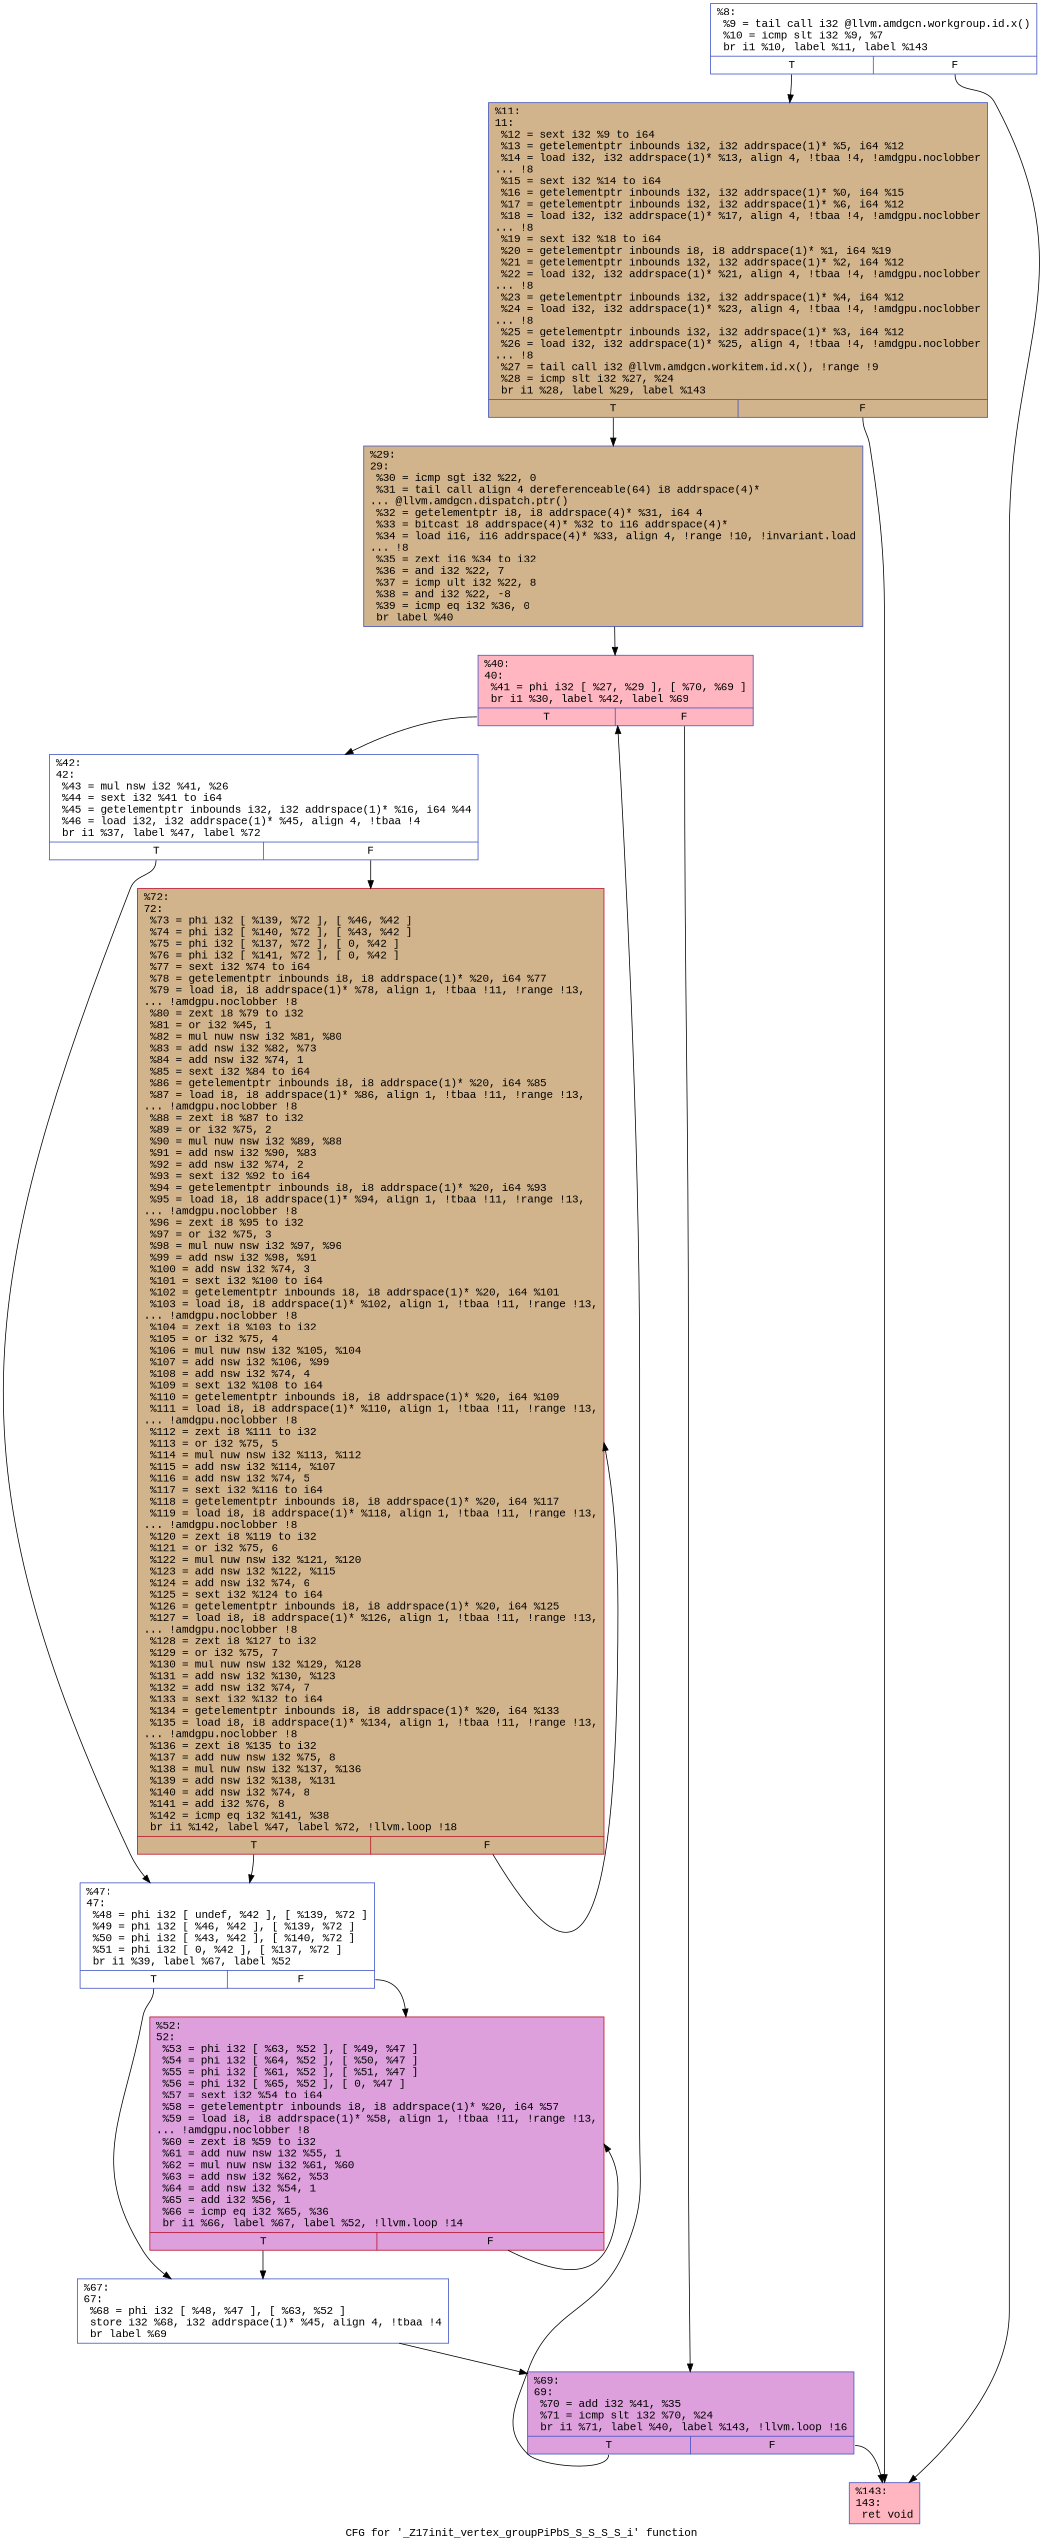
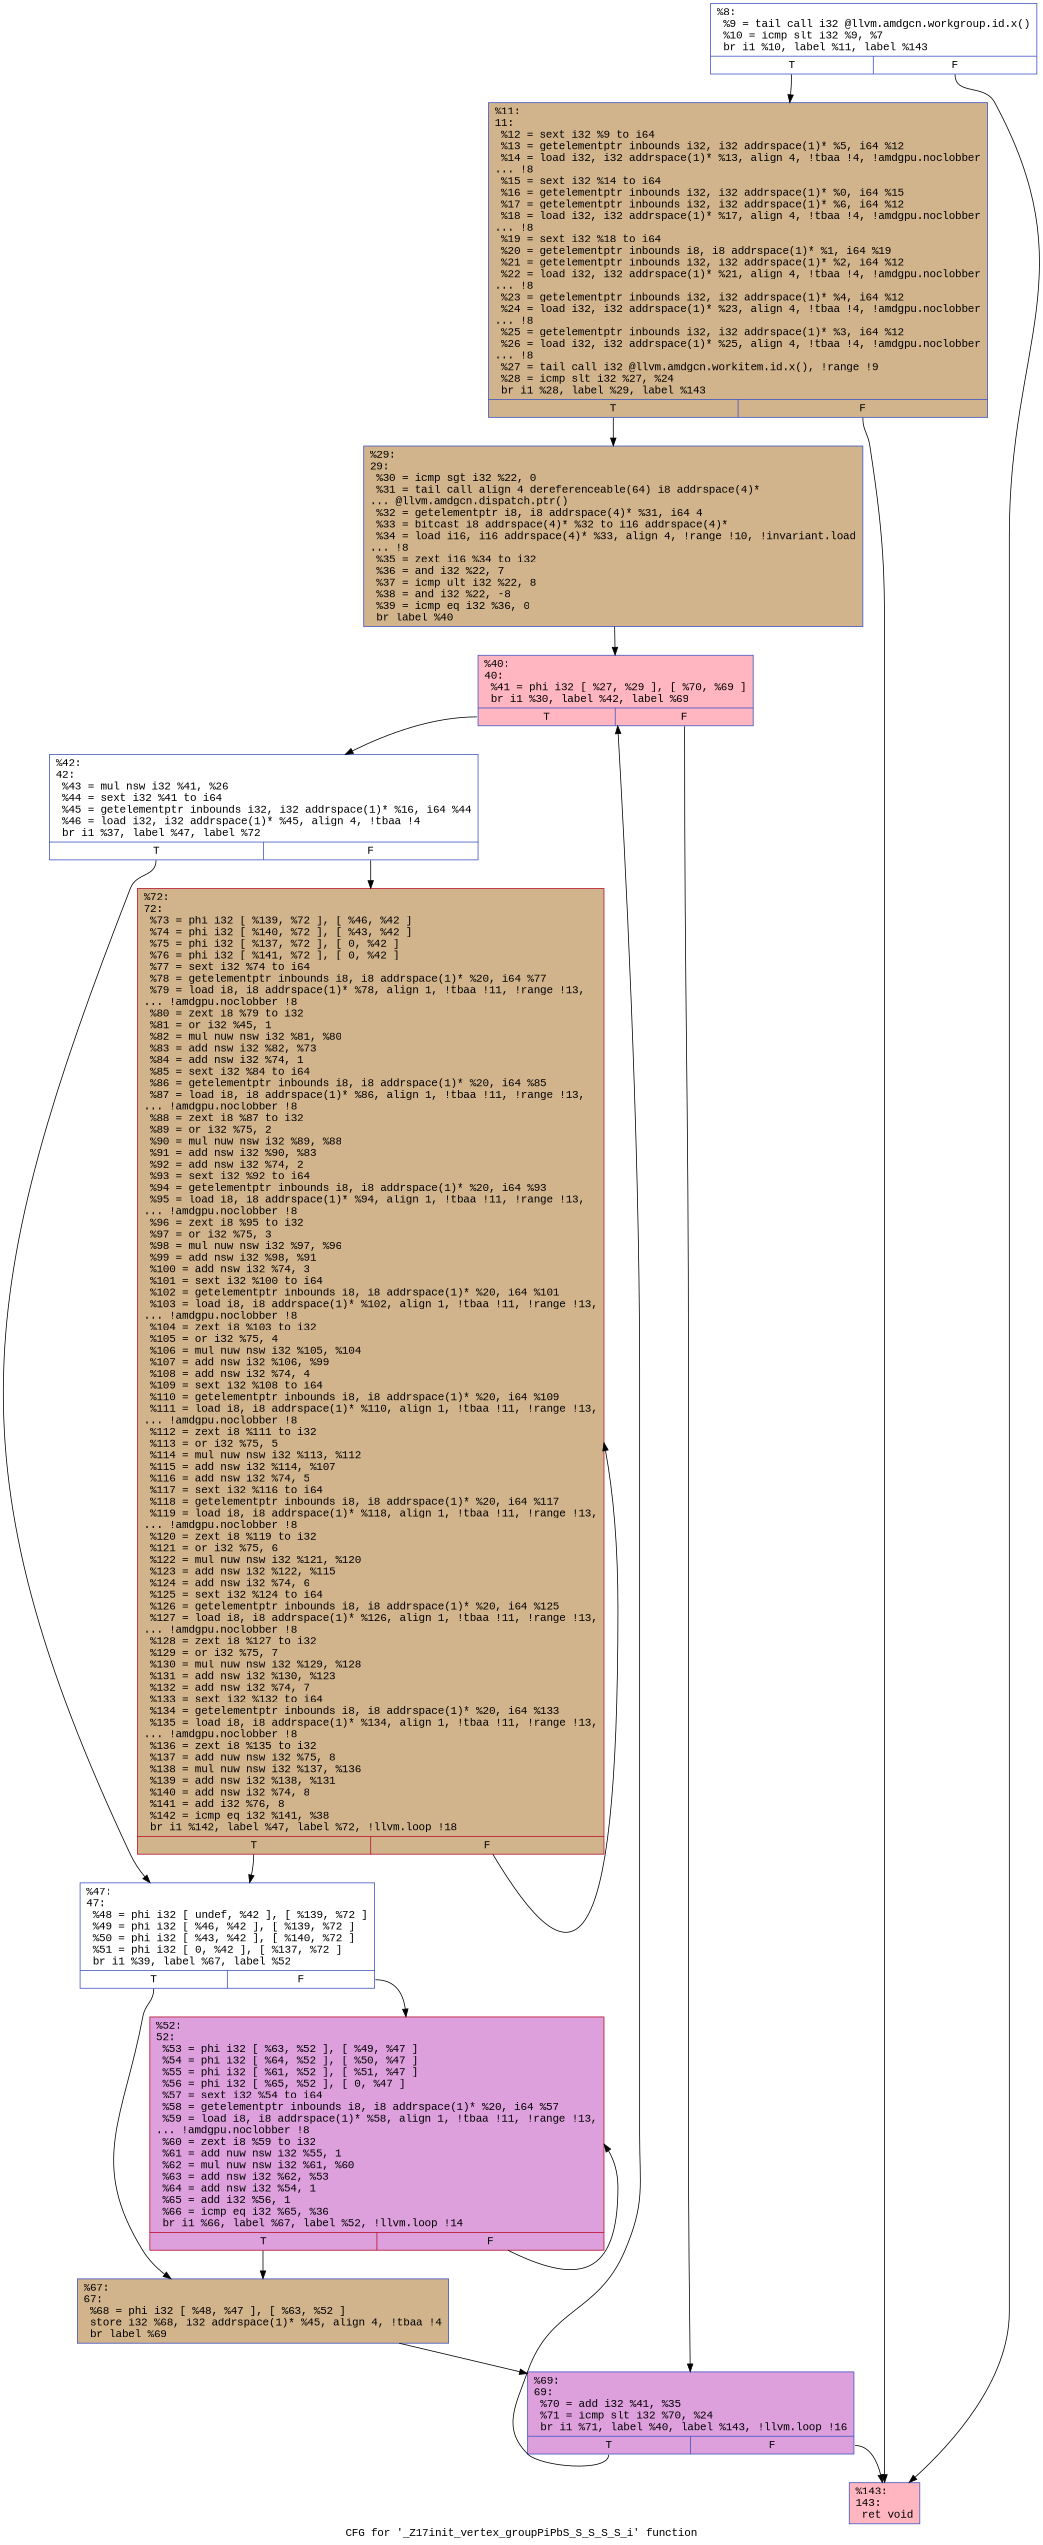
node "%67:": fillcolor white -> tan
